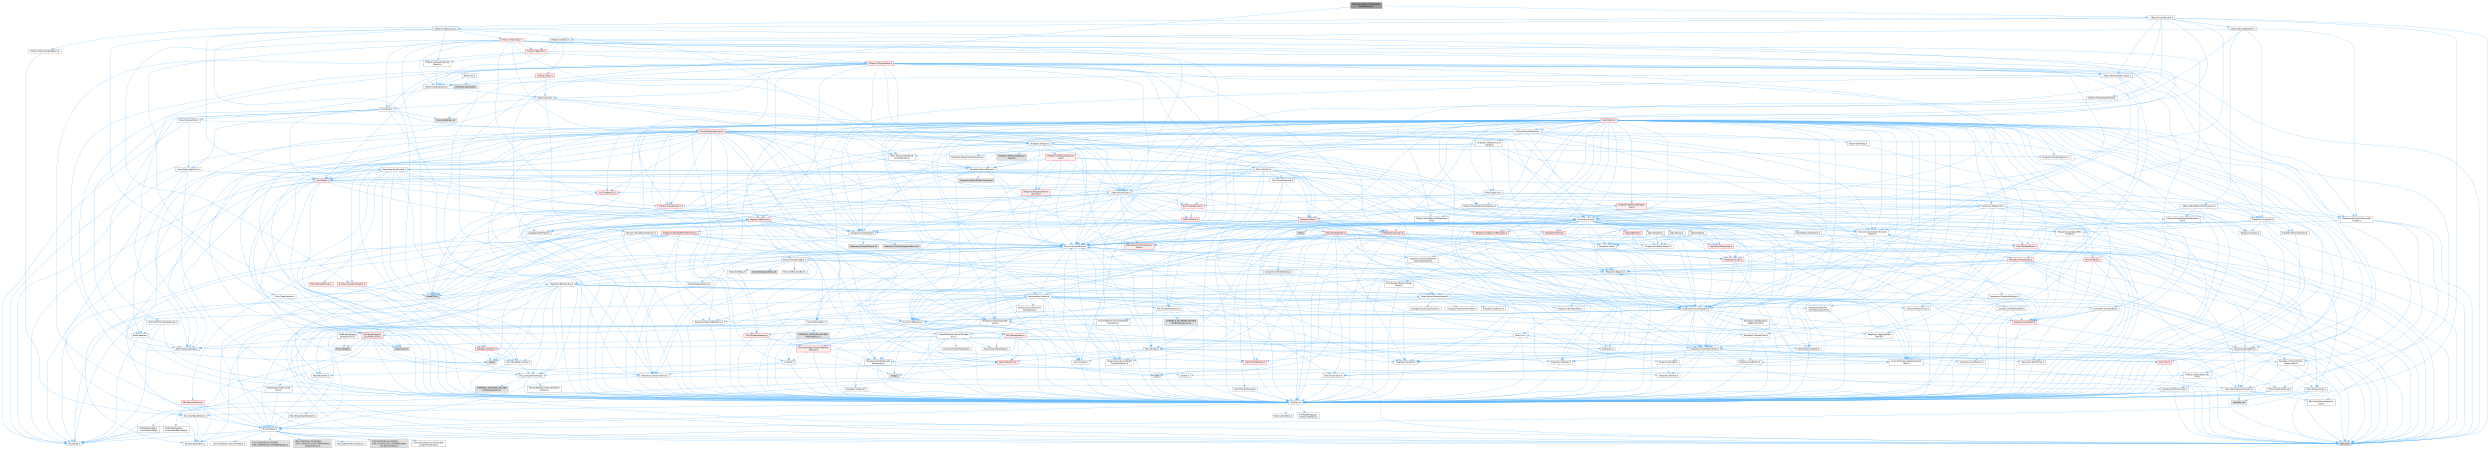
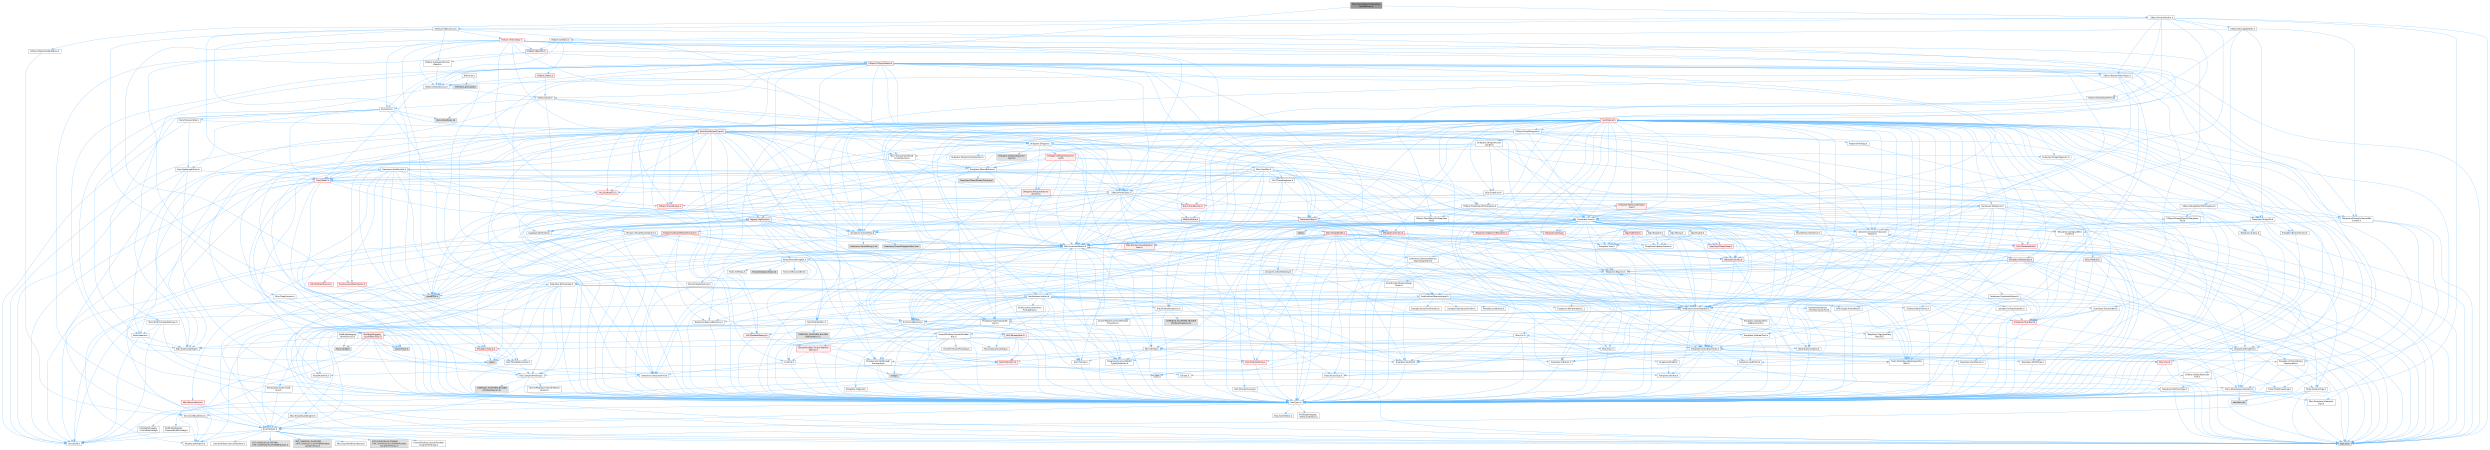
edge "HAL/CriticalSection.h" -> "Math/IntPoint.h": now "Misc/CoreMisc.h" -> "Math/IntPoint.h"
node "Misc/EngineVersionBase.h": added
